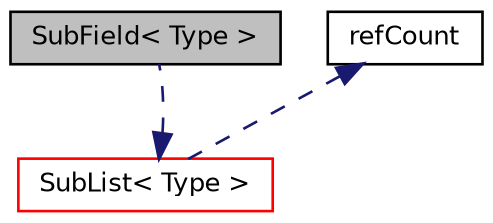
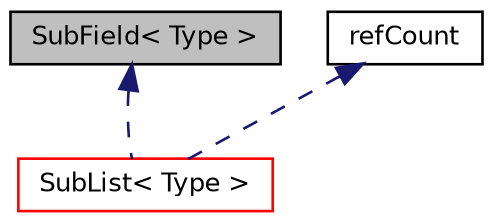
edge "SubField< Type >" -> "SubList< Type >": reversed
